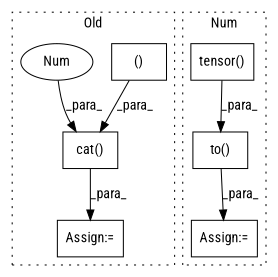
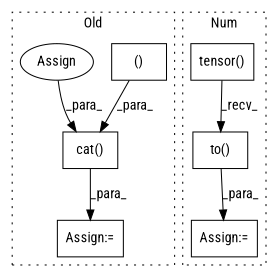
node "Num": label "Num" -> "Assign"
edge "tensor()" -> "to()": label "_para_" -> "_recv_"
